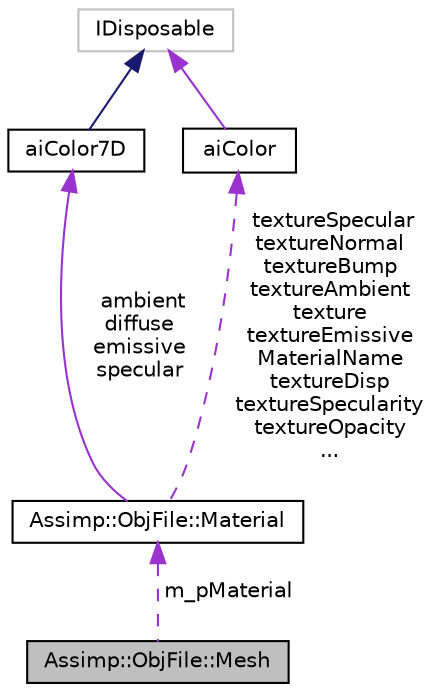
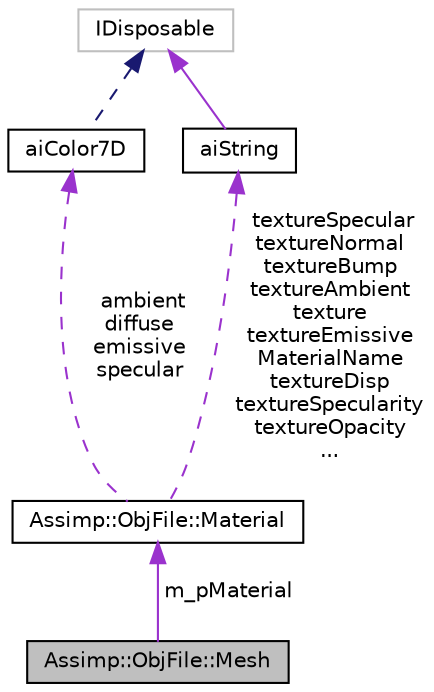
edge "aiColor7D" -> "IDisposable": style solid -> dashed
node "aiColor": label "aiColor" -> "aiString"
edge "Assimp::ObjFile::Material" -> "aiColor7D": style solid -> dashed
edge "Assimp::ObjFile::Mesh" -> "Assimp::ObjFile::Material": style dashed -> solid
